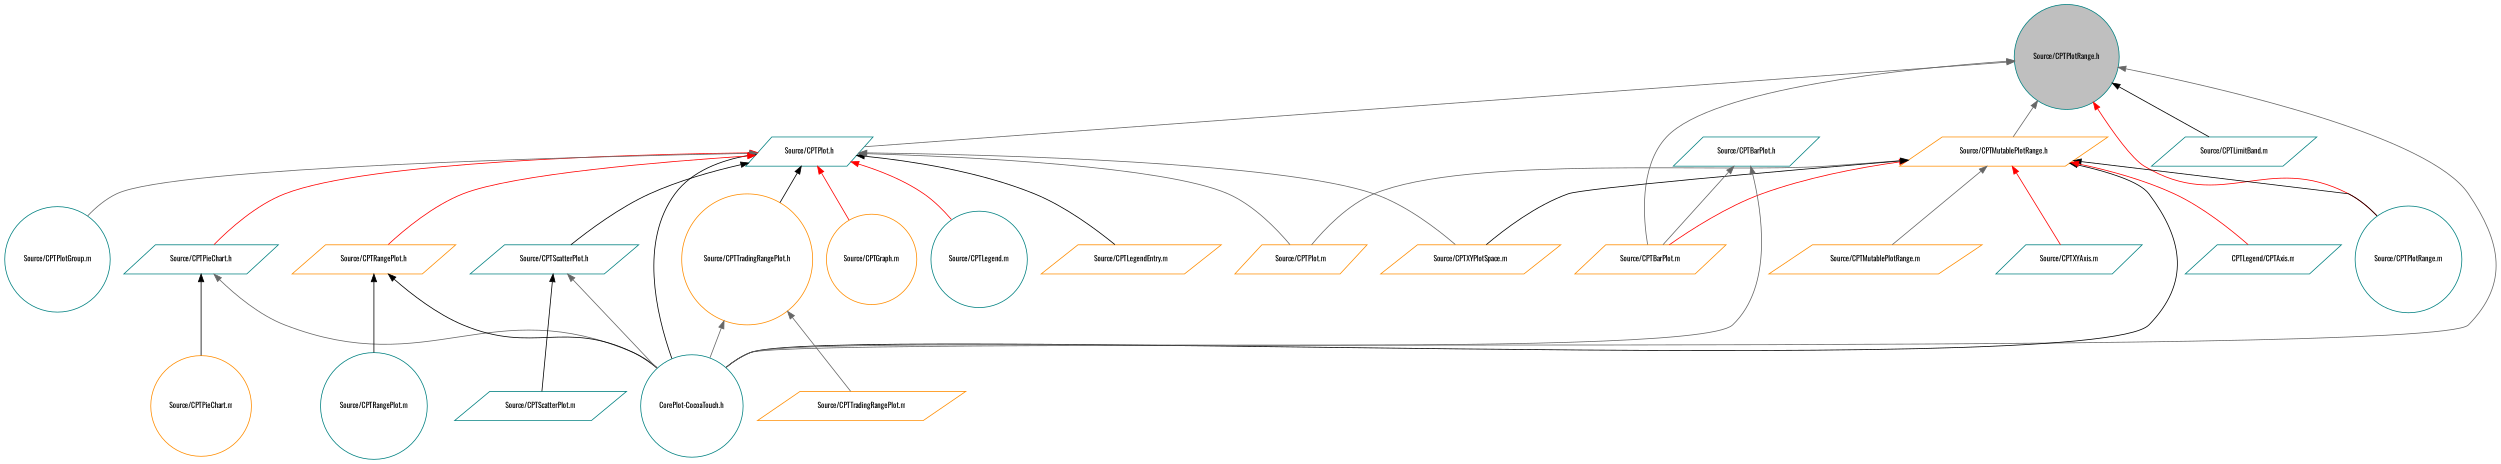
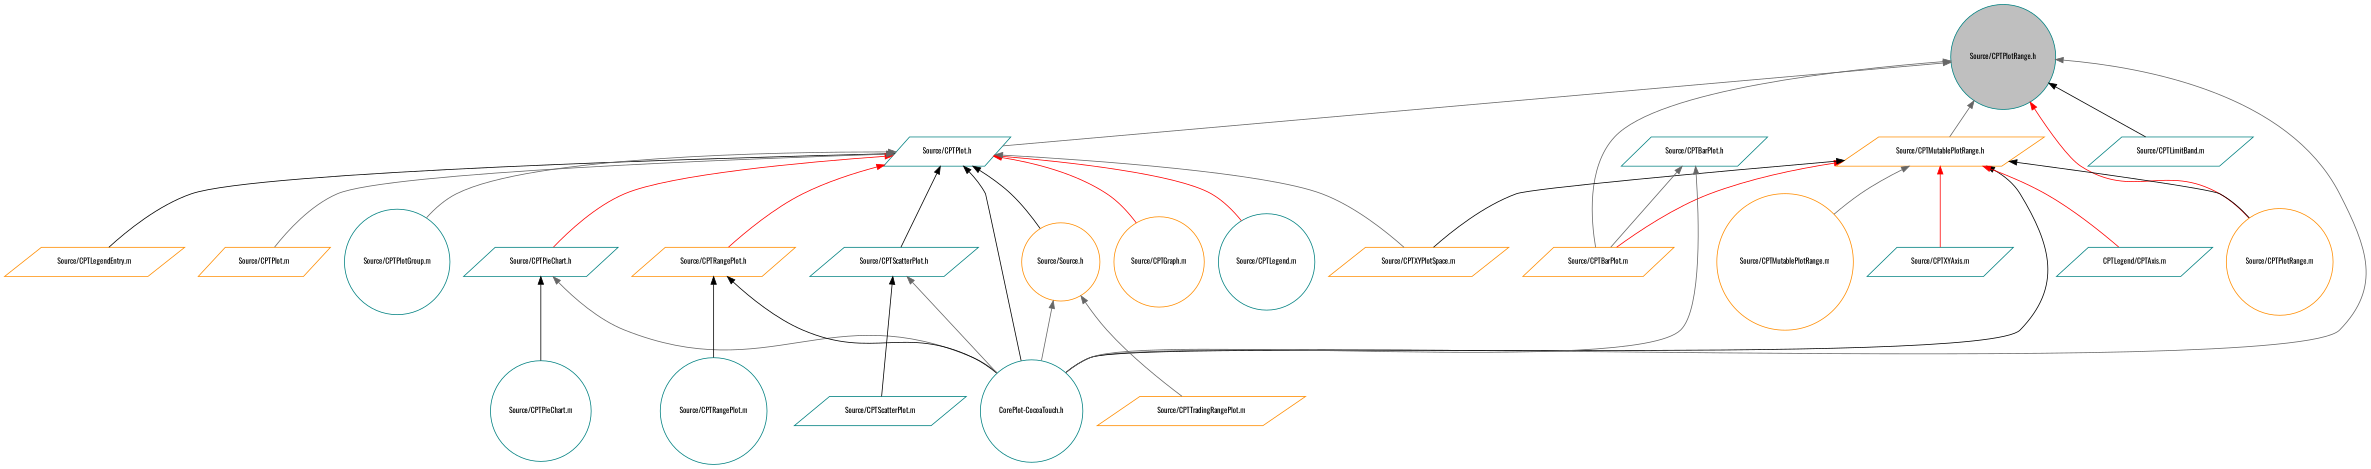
edge "Source/CPTPlot.m" -> "Source/CPTMutablePlotRange.h": removed
node "Source/CPTTradingRangePlot.h": label "Source/CPTTradingRangePlot.h" -> "Source/Source.h"
node "Source/CPTMutablePlotRange.m": shape parallelogram -> circle
node "Source/CPTPlotRange.m": color teal -> darkorange
node "Source/CPTPieChart.m": color darkorange -> teal
